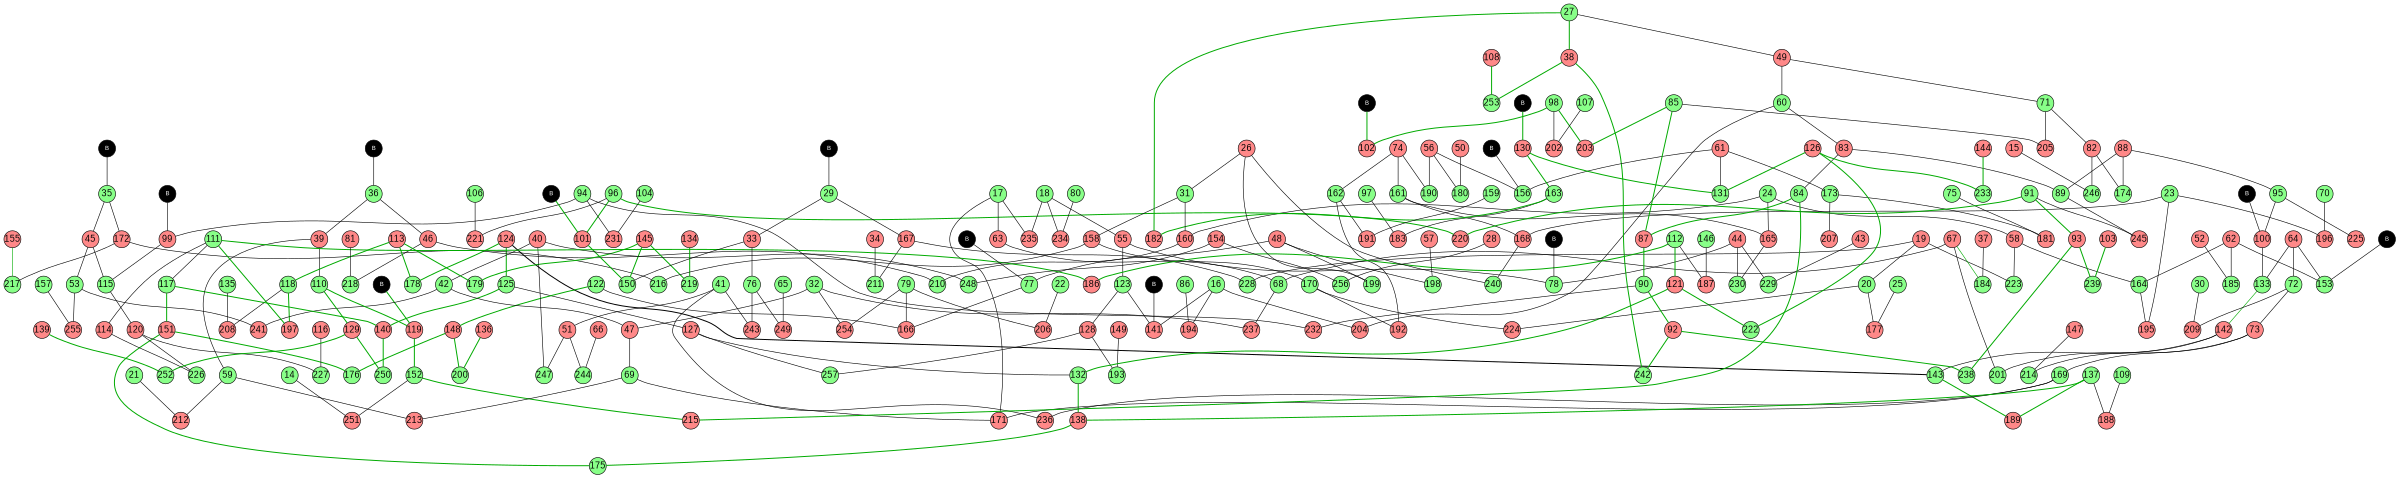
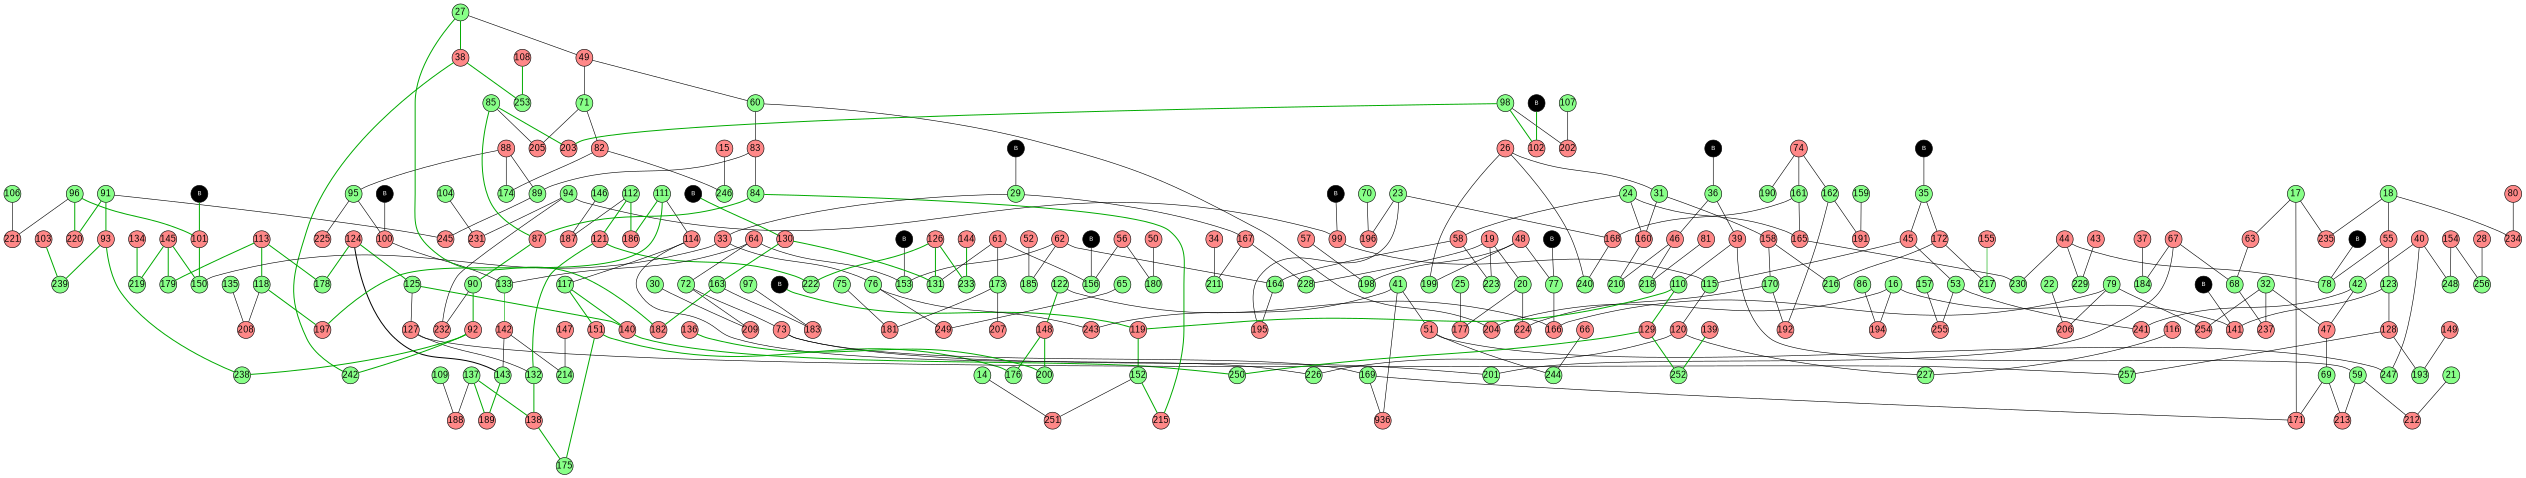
edge "56" -- "190": removed
node "80": fillcolor #88ff88 -> #ff8888
edge "111" -- "117": now "114" -- "117"
edge "67" -- "184": color #00aa00 -> #000000
node "236": label "236" -> "936"
